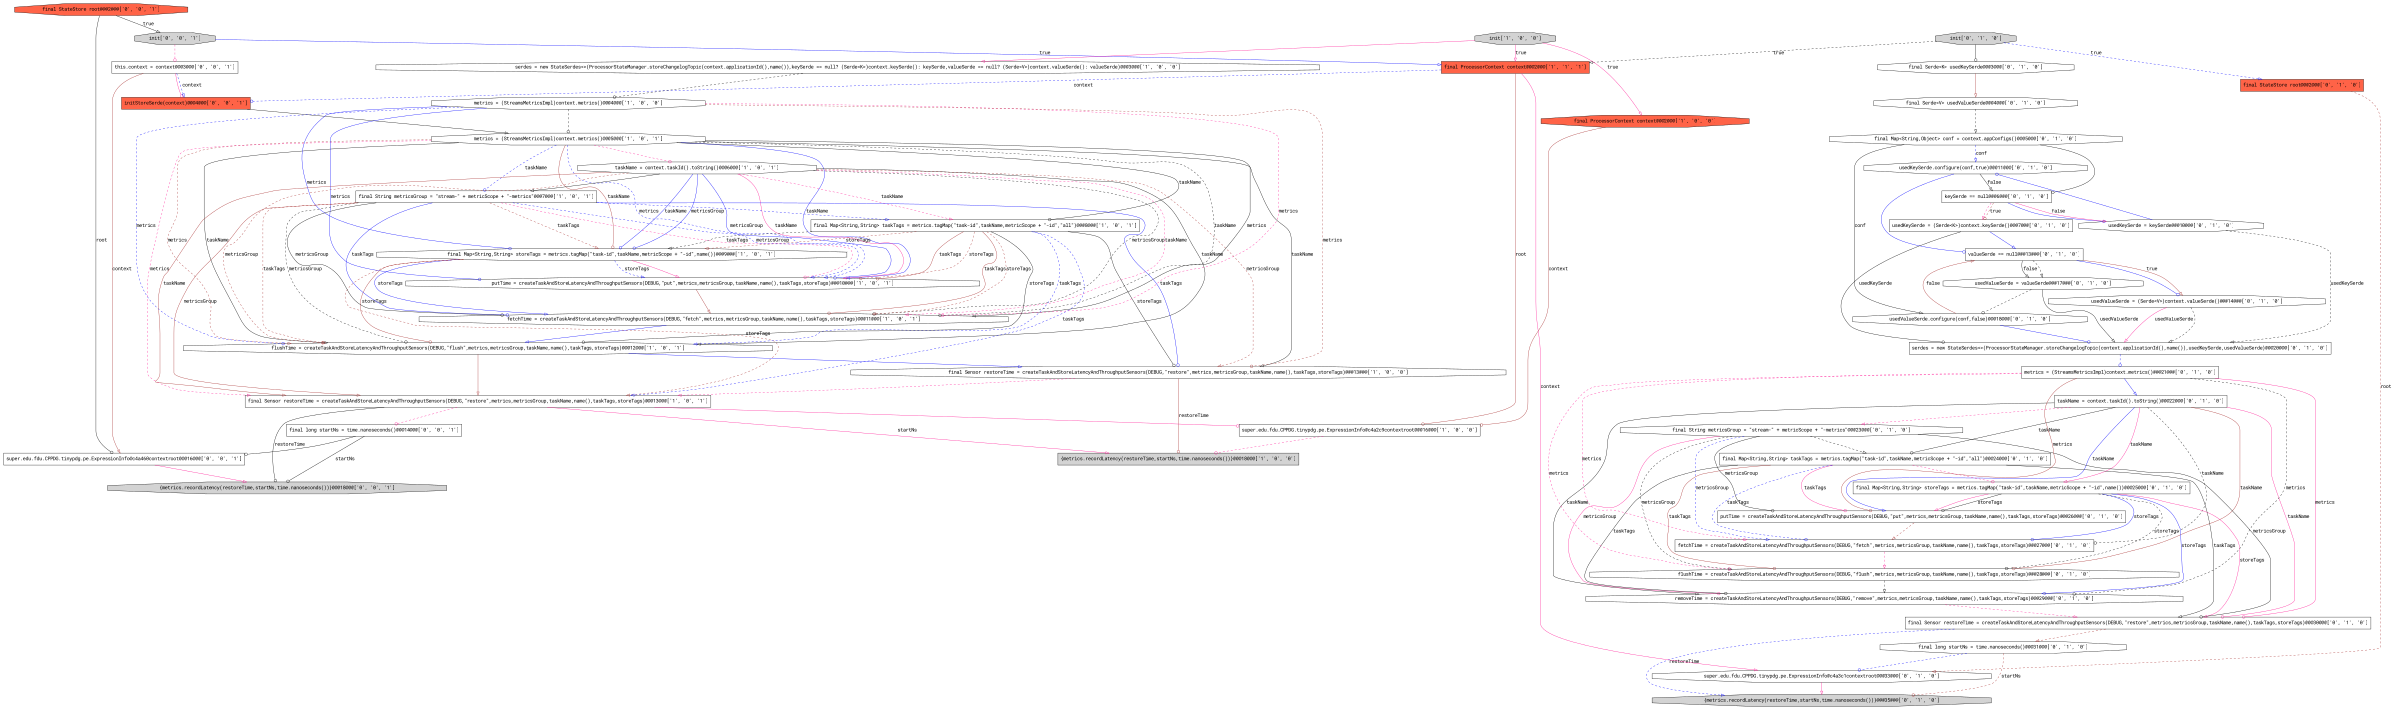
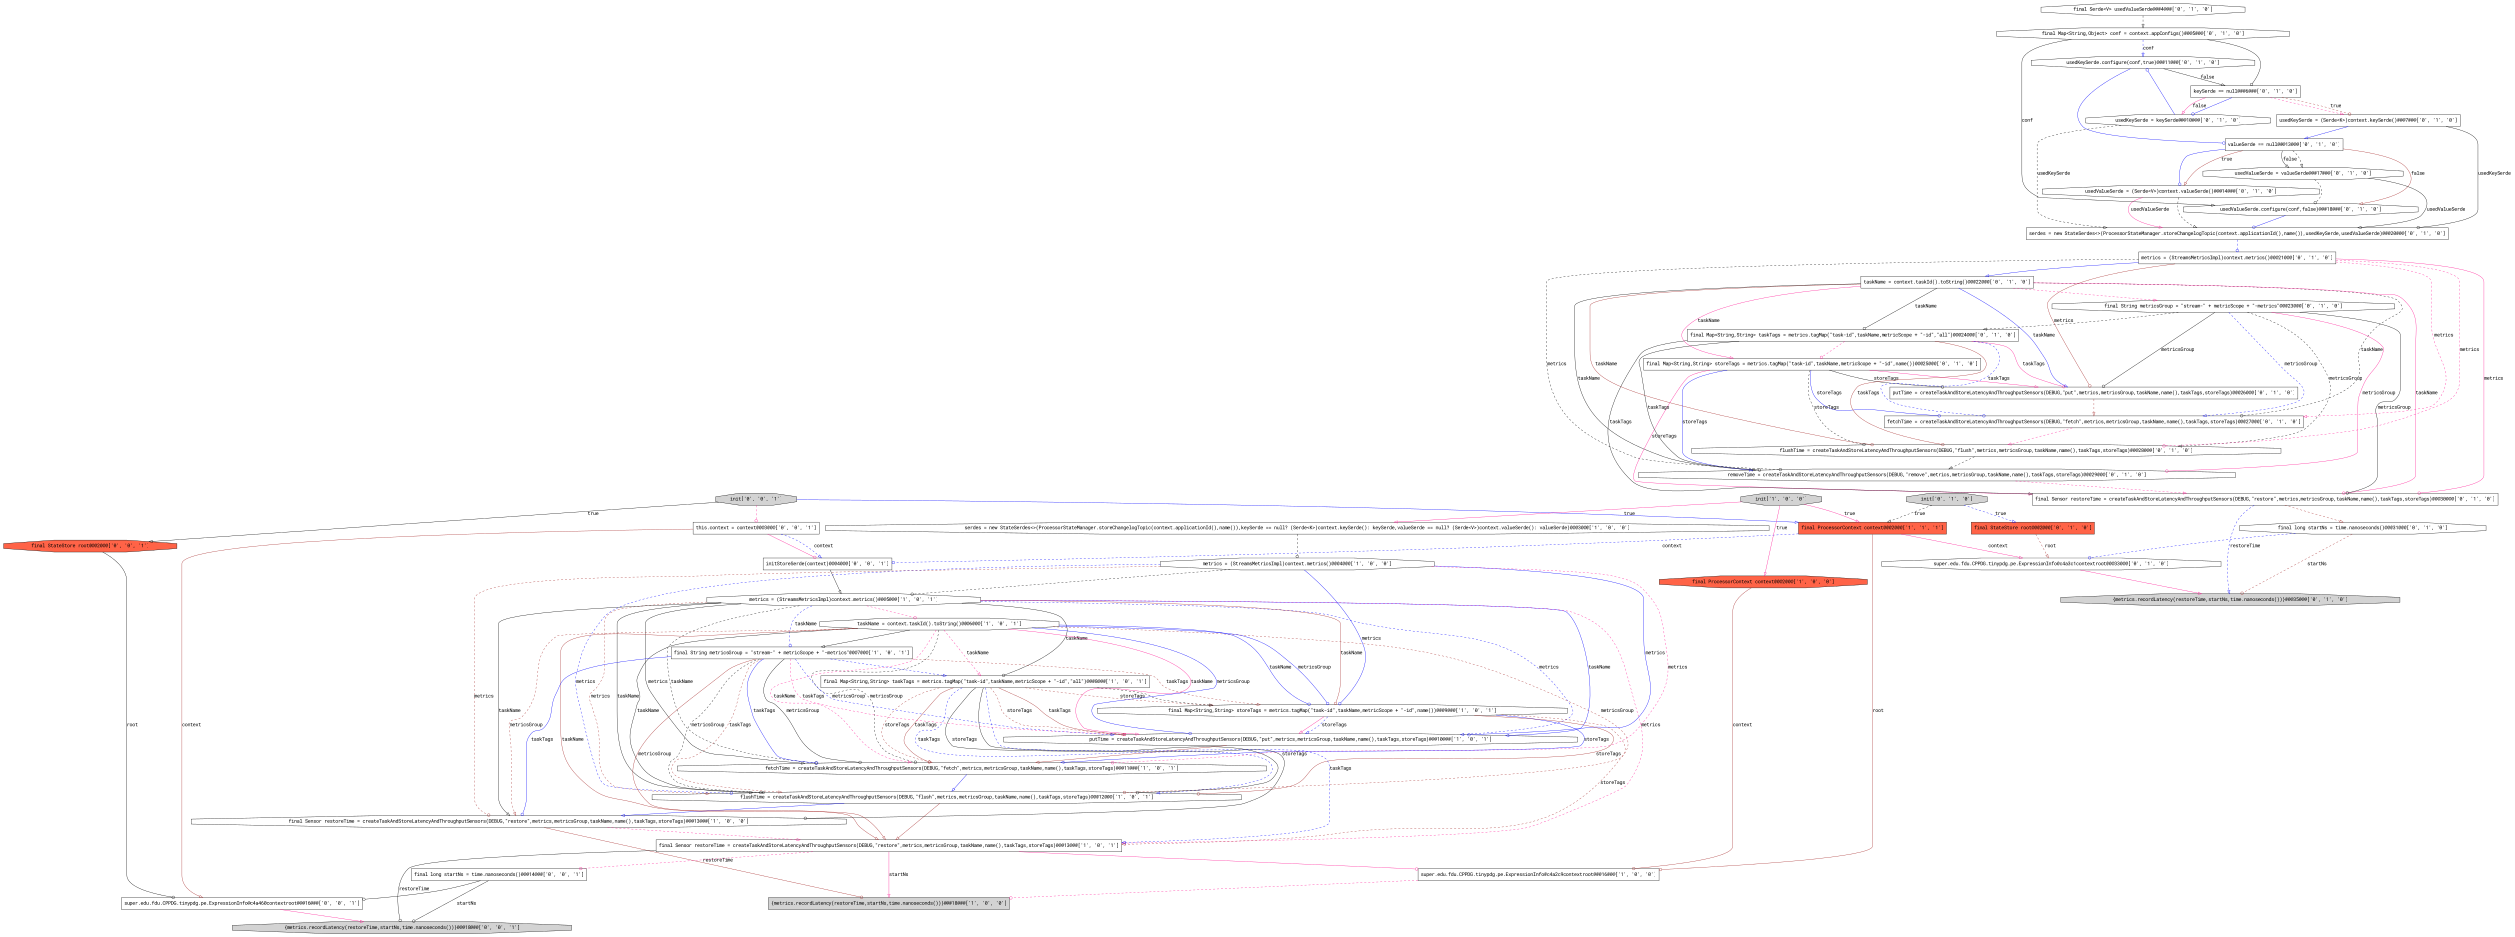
edge "final StateStore root@@@2@@@['0', '0', '1']" -> "init['0', '0', '1']": reversed
node "final Serde<K> usedKeySerde@@@3@@@['0', '1', '0']": removed
node "initStoreSerde(context)@@@4@@@['0', '0', '1']": fillcolor tomato -> white
edge "usedValueSerde.configure(conf,false)@@@18@@@['0', '1', '0']" -> "valueSerde == null@@@13@@@['0', '1', '0']": reversed
